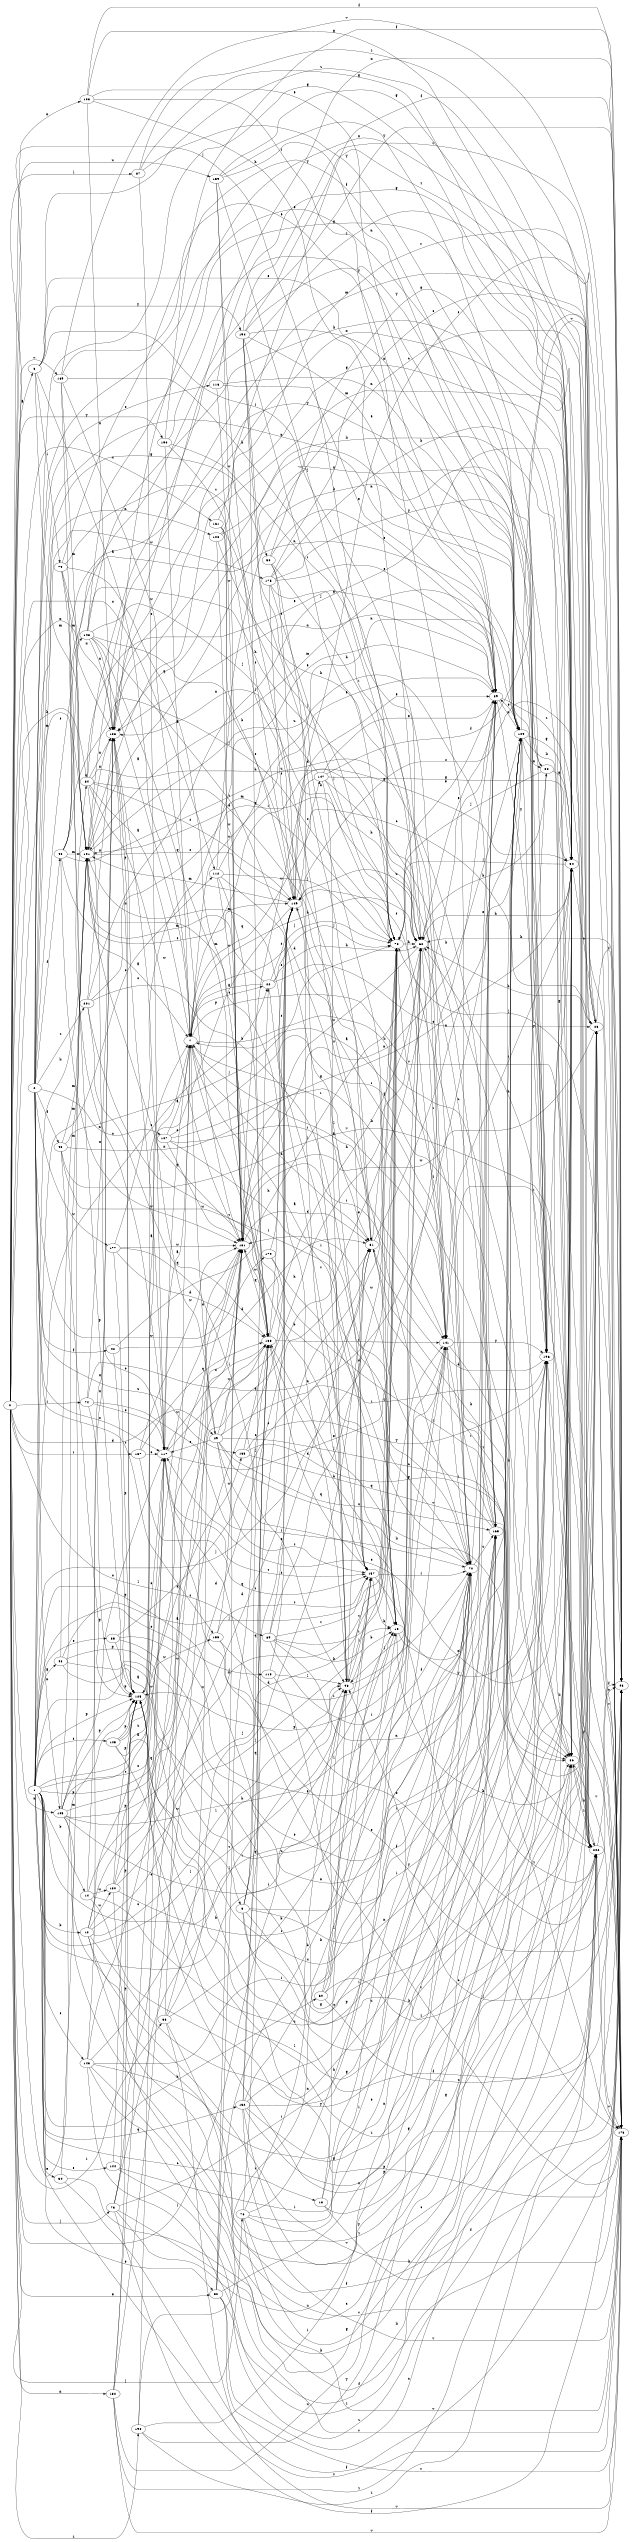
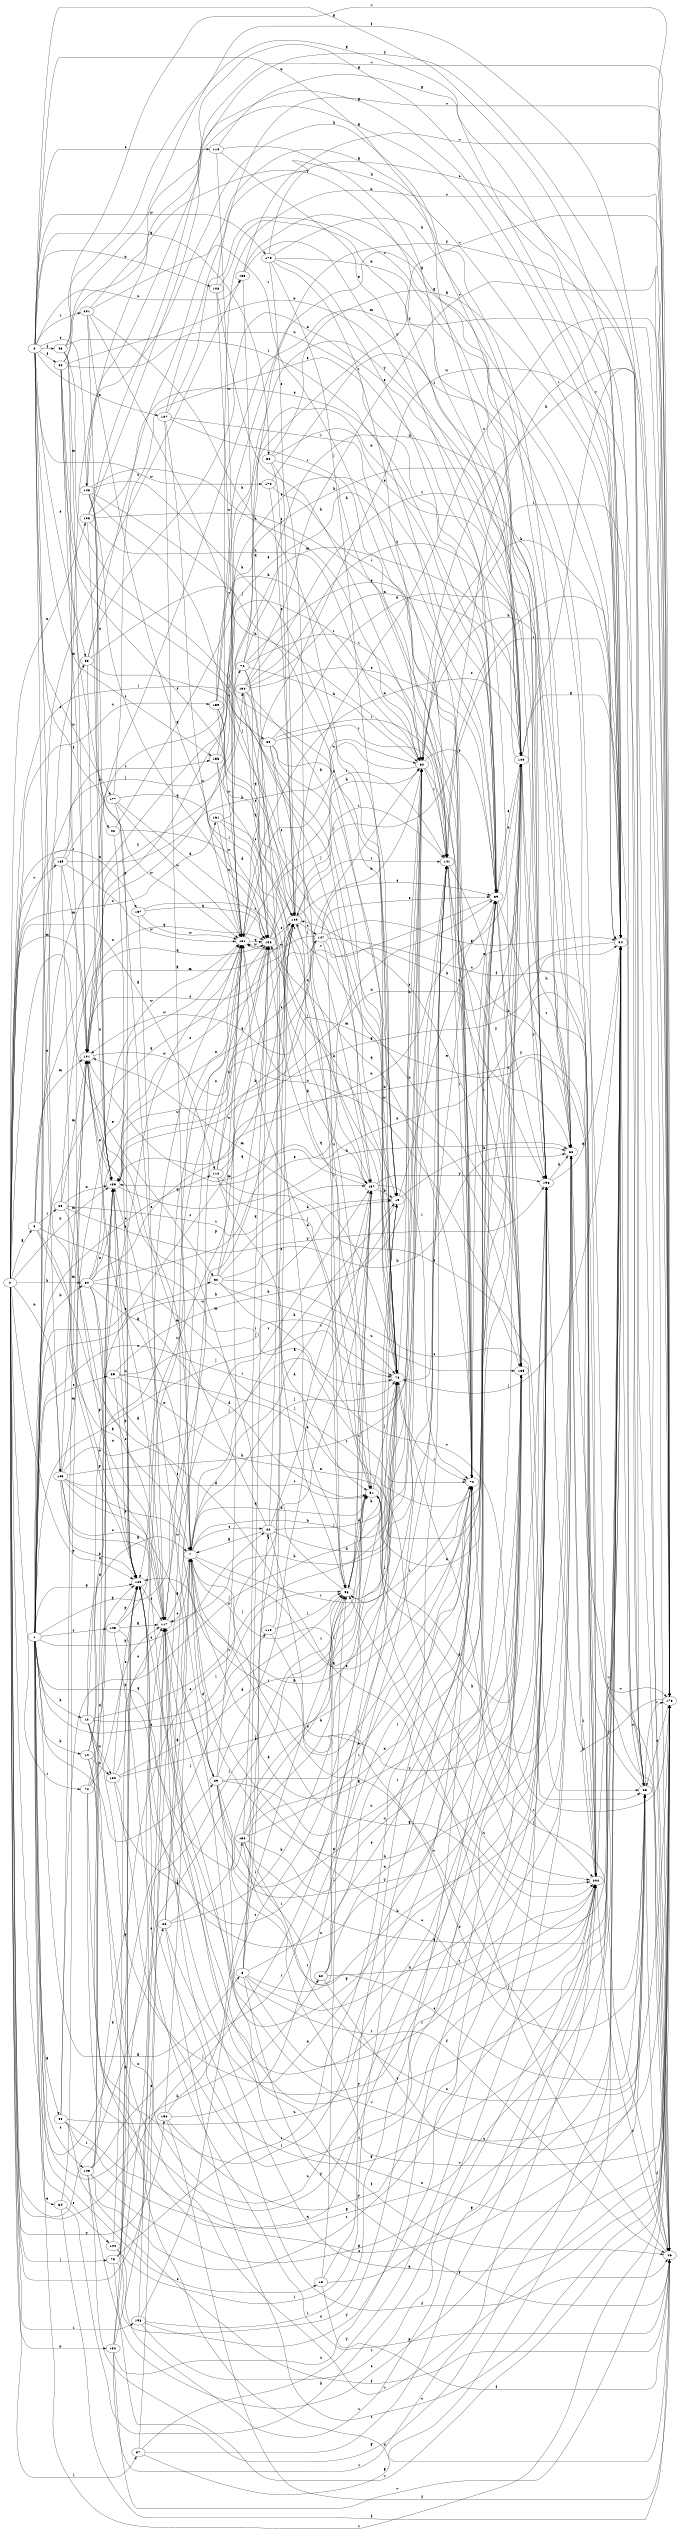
node "79": label "79" -> "69"
edge "109" -> "38": reversed
edge "23" -> "62": label "h" -> "l"
edge "35" -> "62": added, label "h"
edge "1" -> "147": added, label "s"
edge "145" -> "7": now "145" -> "117"
edge "70" -> "165": now "39" -> "165"
edge "202" -> "173": now "202" -> "54"
edge "73" -> "46": now "48" -> "46"
